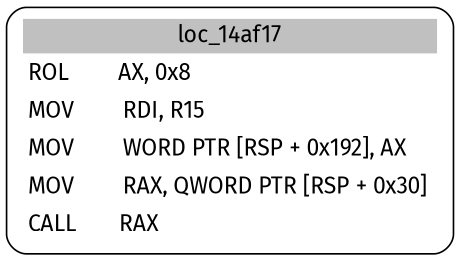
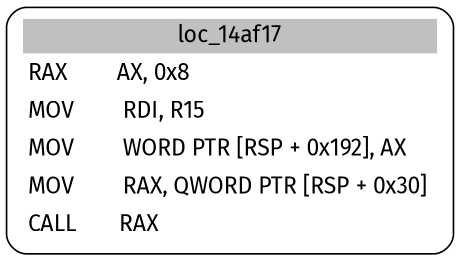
node "loc_14af17": text "ROL        AX, 0x8" -> "RAX        AX, 0x8"
